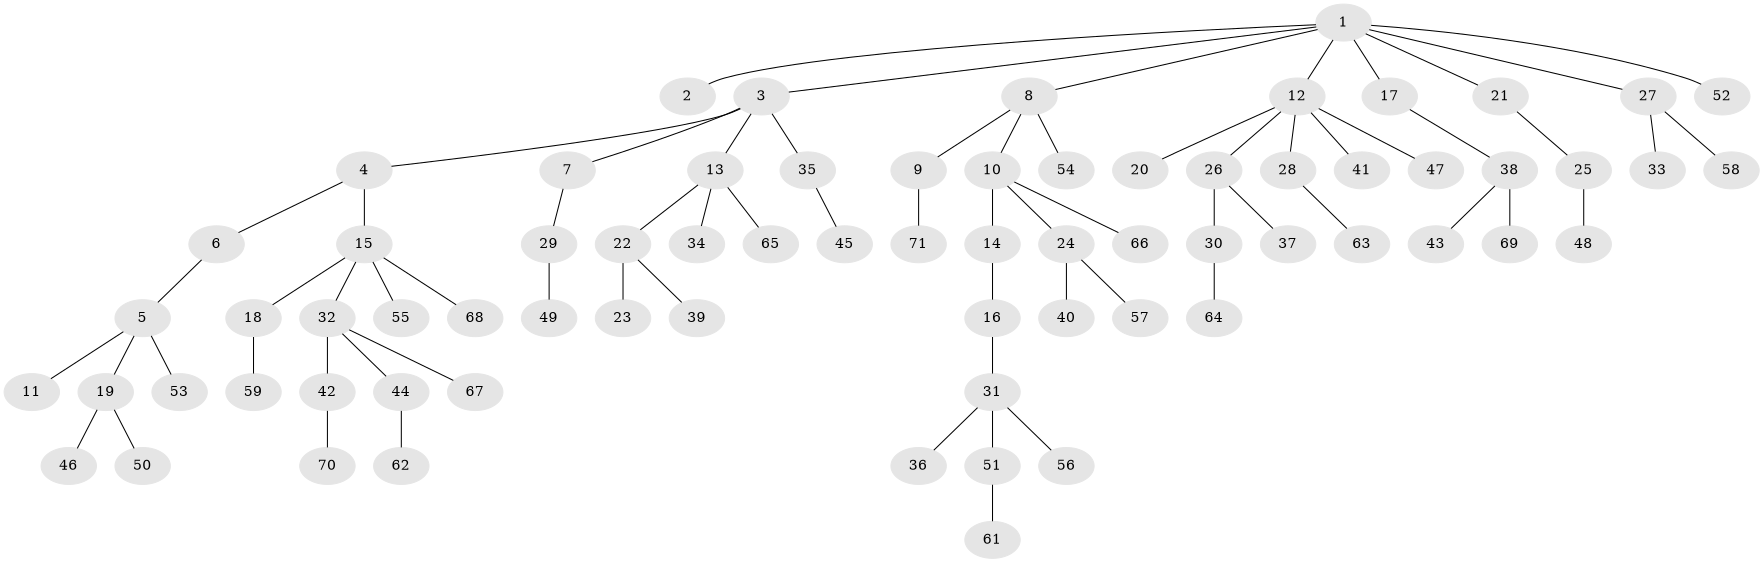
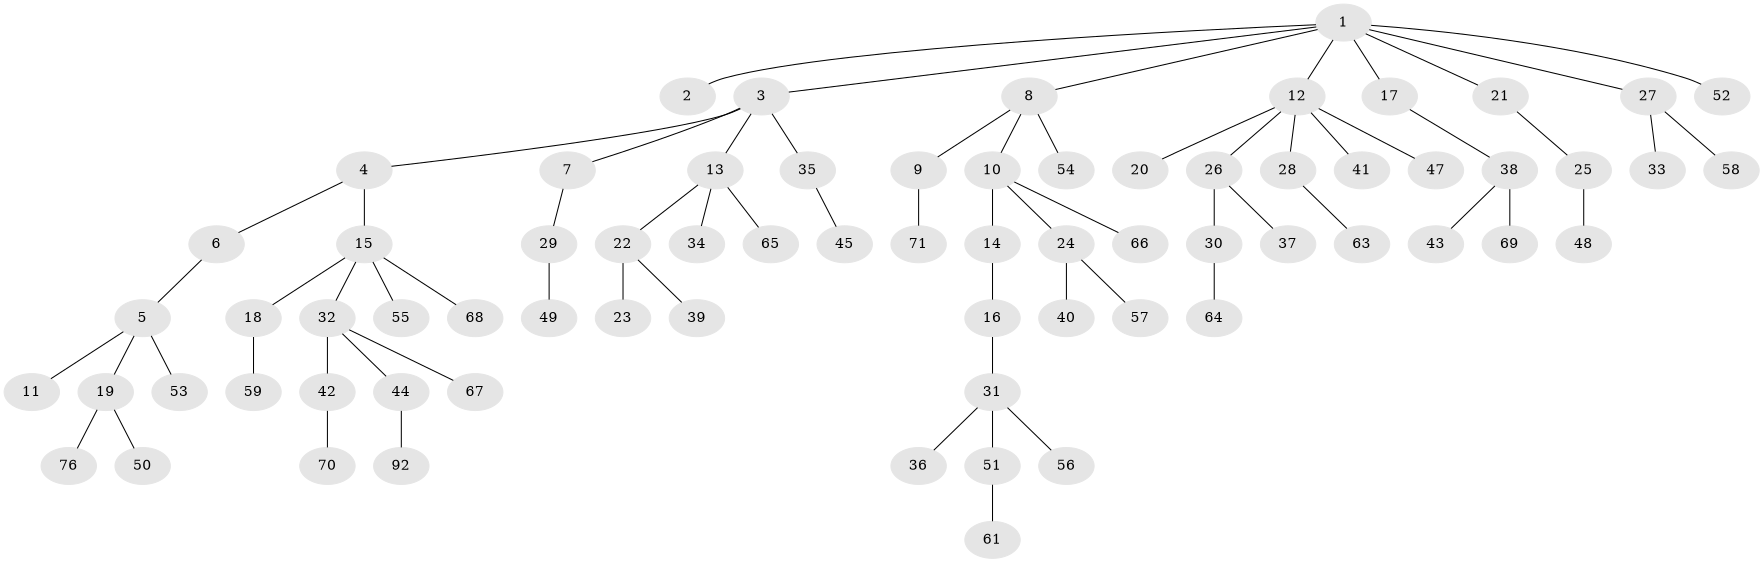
node "46": label "46" -> "76"
node "62": label "62" -> "92"
